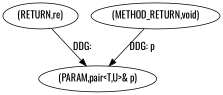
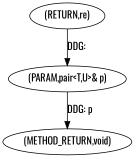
edge "(METHOD_RETURN,void)" -> "(PARAM,pair<T,U>& p)": reversed
